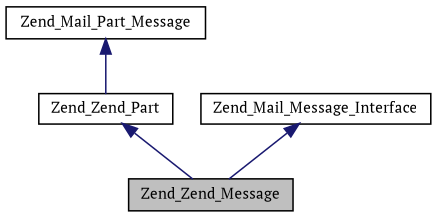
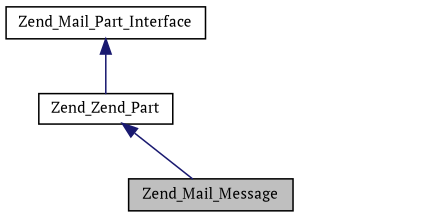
node "Zend_Mail_Part_Message": label "Zend_Mail_Part_Message" -> "Zend_Mail_Part_Interface"
node "Zend_Mail_Message_Interface": removed
node "Zend_Zend_Message": label "Zend_Zend_Message" -> "Zend_Mail_Message"
